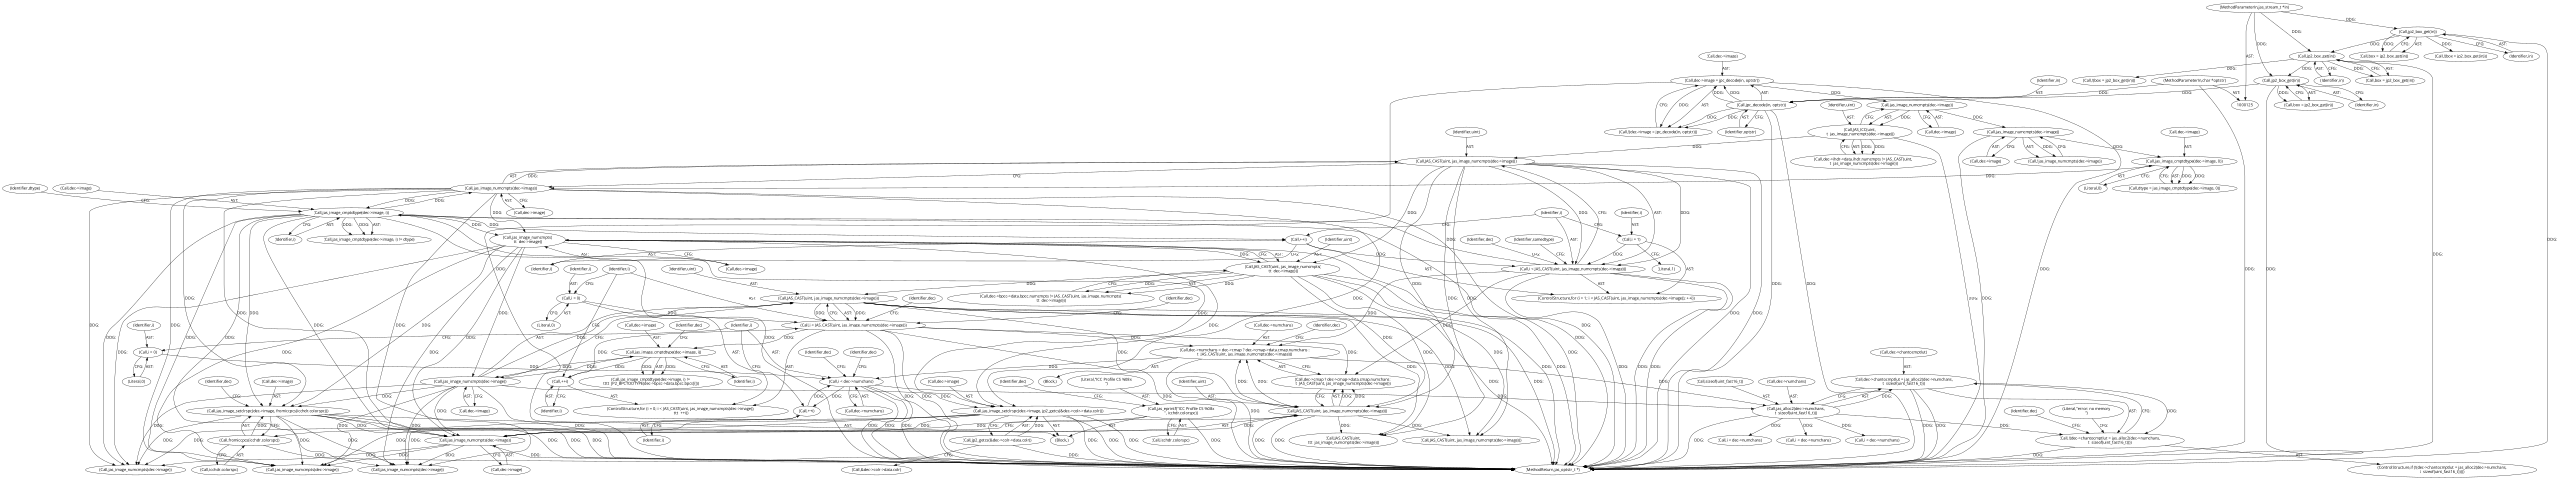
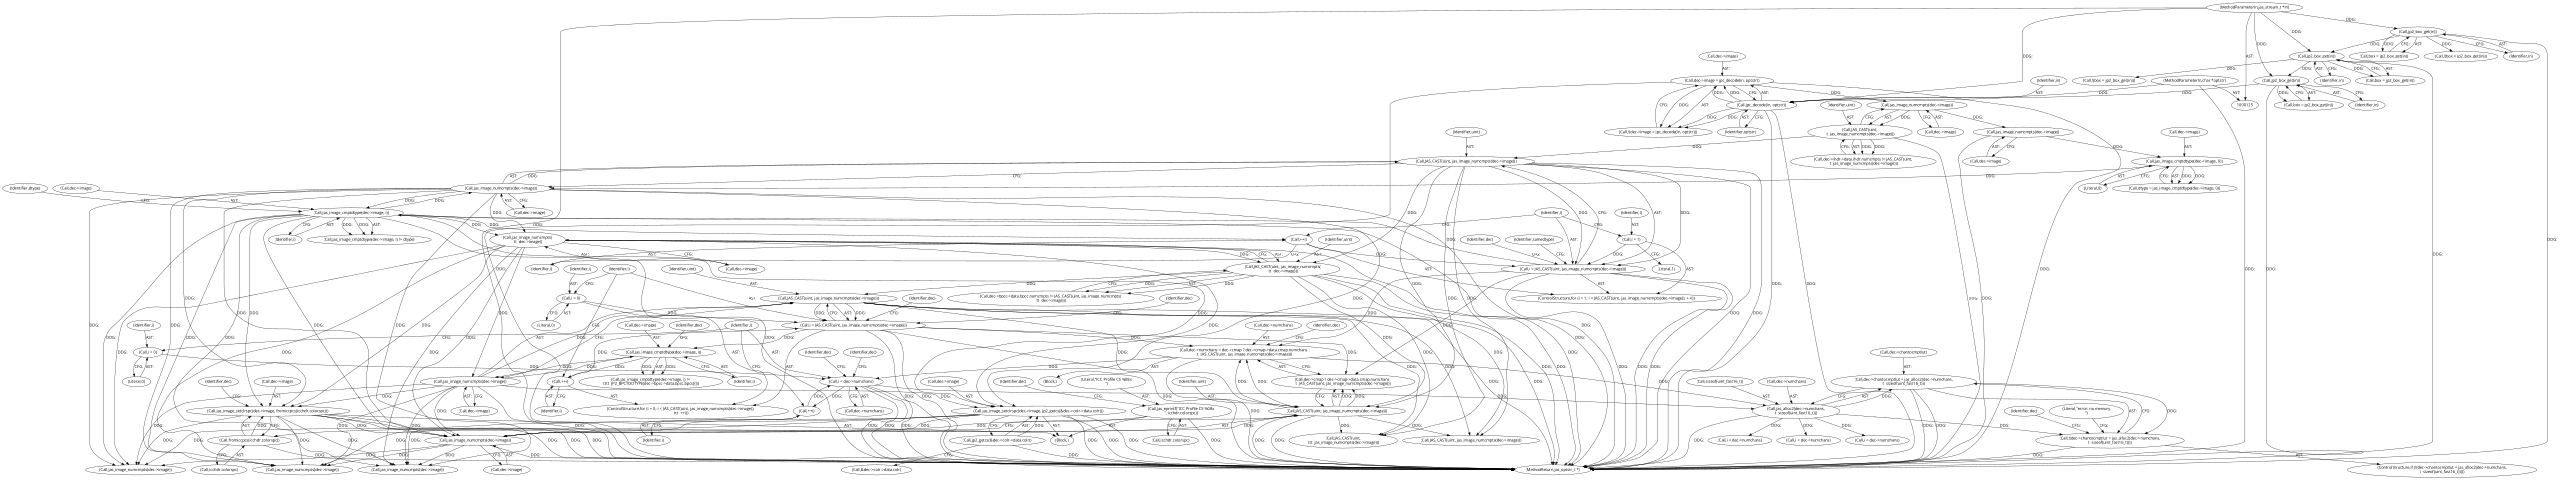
edge "(MethodParameterIn,jas_stream_t *in)" -> "(MethodReturn,jas_optstr_t *)": added, label "DDG:"
edge "(MethodParameterIn,jas_stream_t *in)" -> "(Call,jpc_decode(in, optstr))": added, label "DDG:"
edge "(Call,dec->image = jpc_decode(in, optstr))" -> "(Call,jpc_decode(in, optstr))": added, label "CFG:"
node "(Call,JAS_ICC(uint, t  jas_image_numcmpts(dec->image)))": label "(Call,JAS_ICC(uint, t  jas_image_numcmpts(dec->image)))" -> "(Call,JAS_CAST(uint, t  jas_image_numcmpts(dec->image)))"
node "(Call,!jas_image_numcmpts(dec->image))": removed
